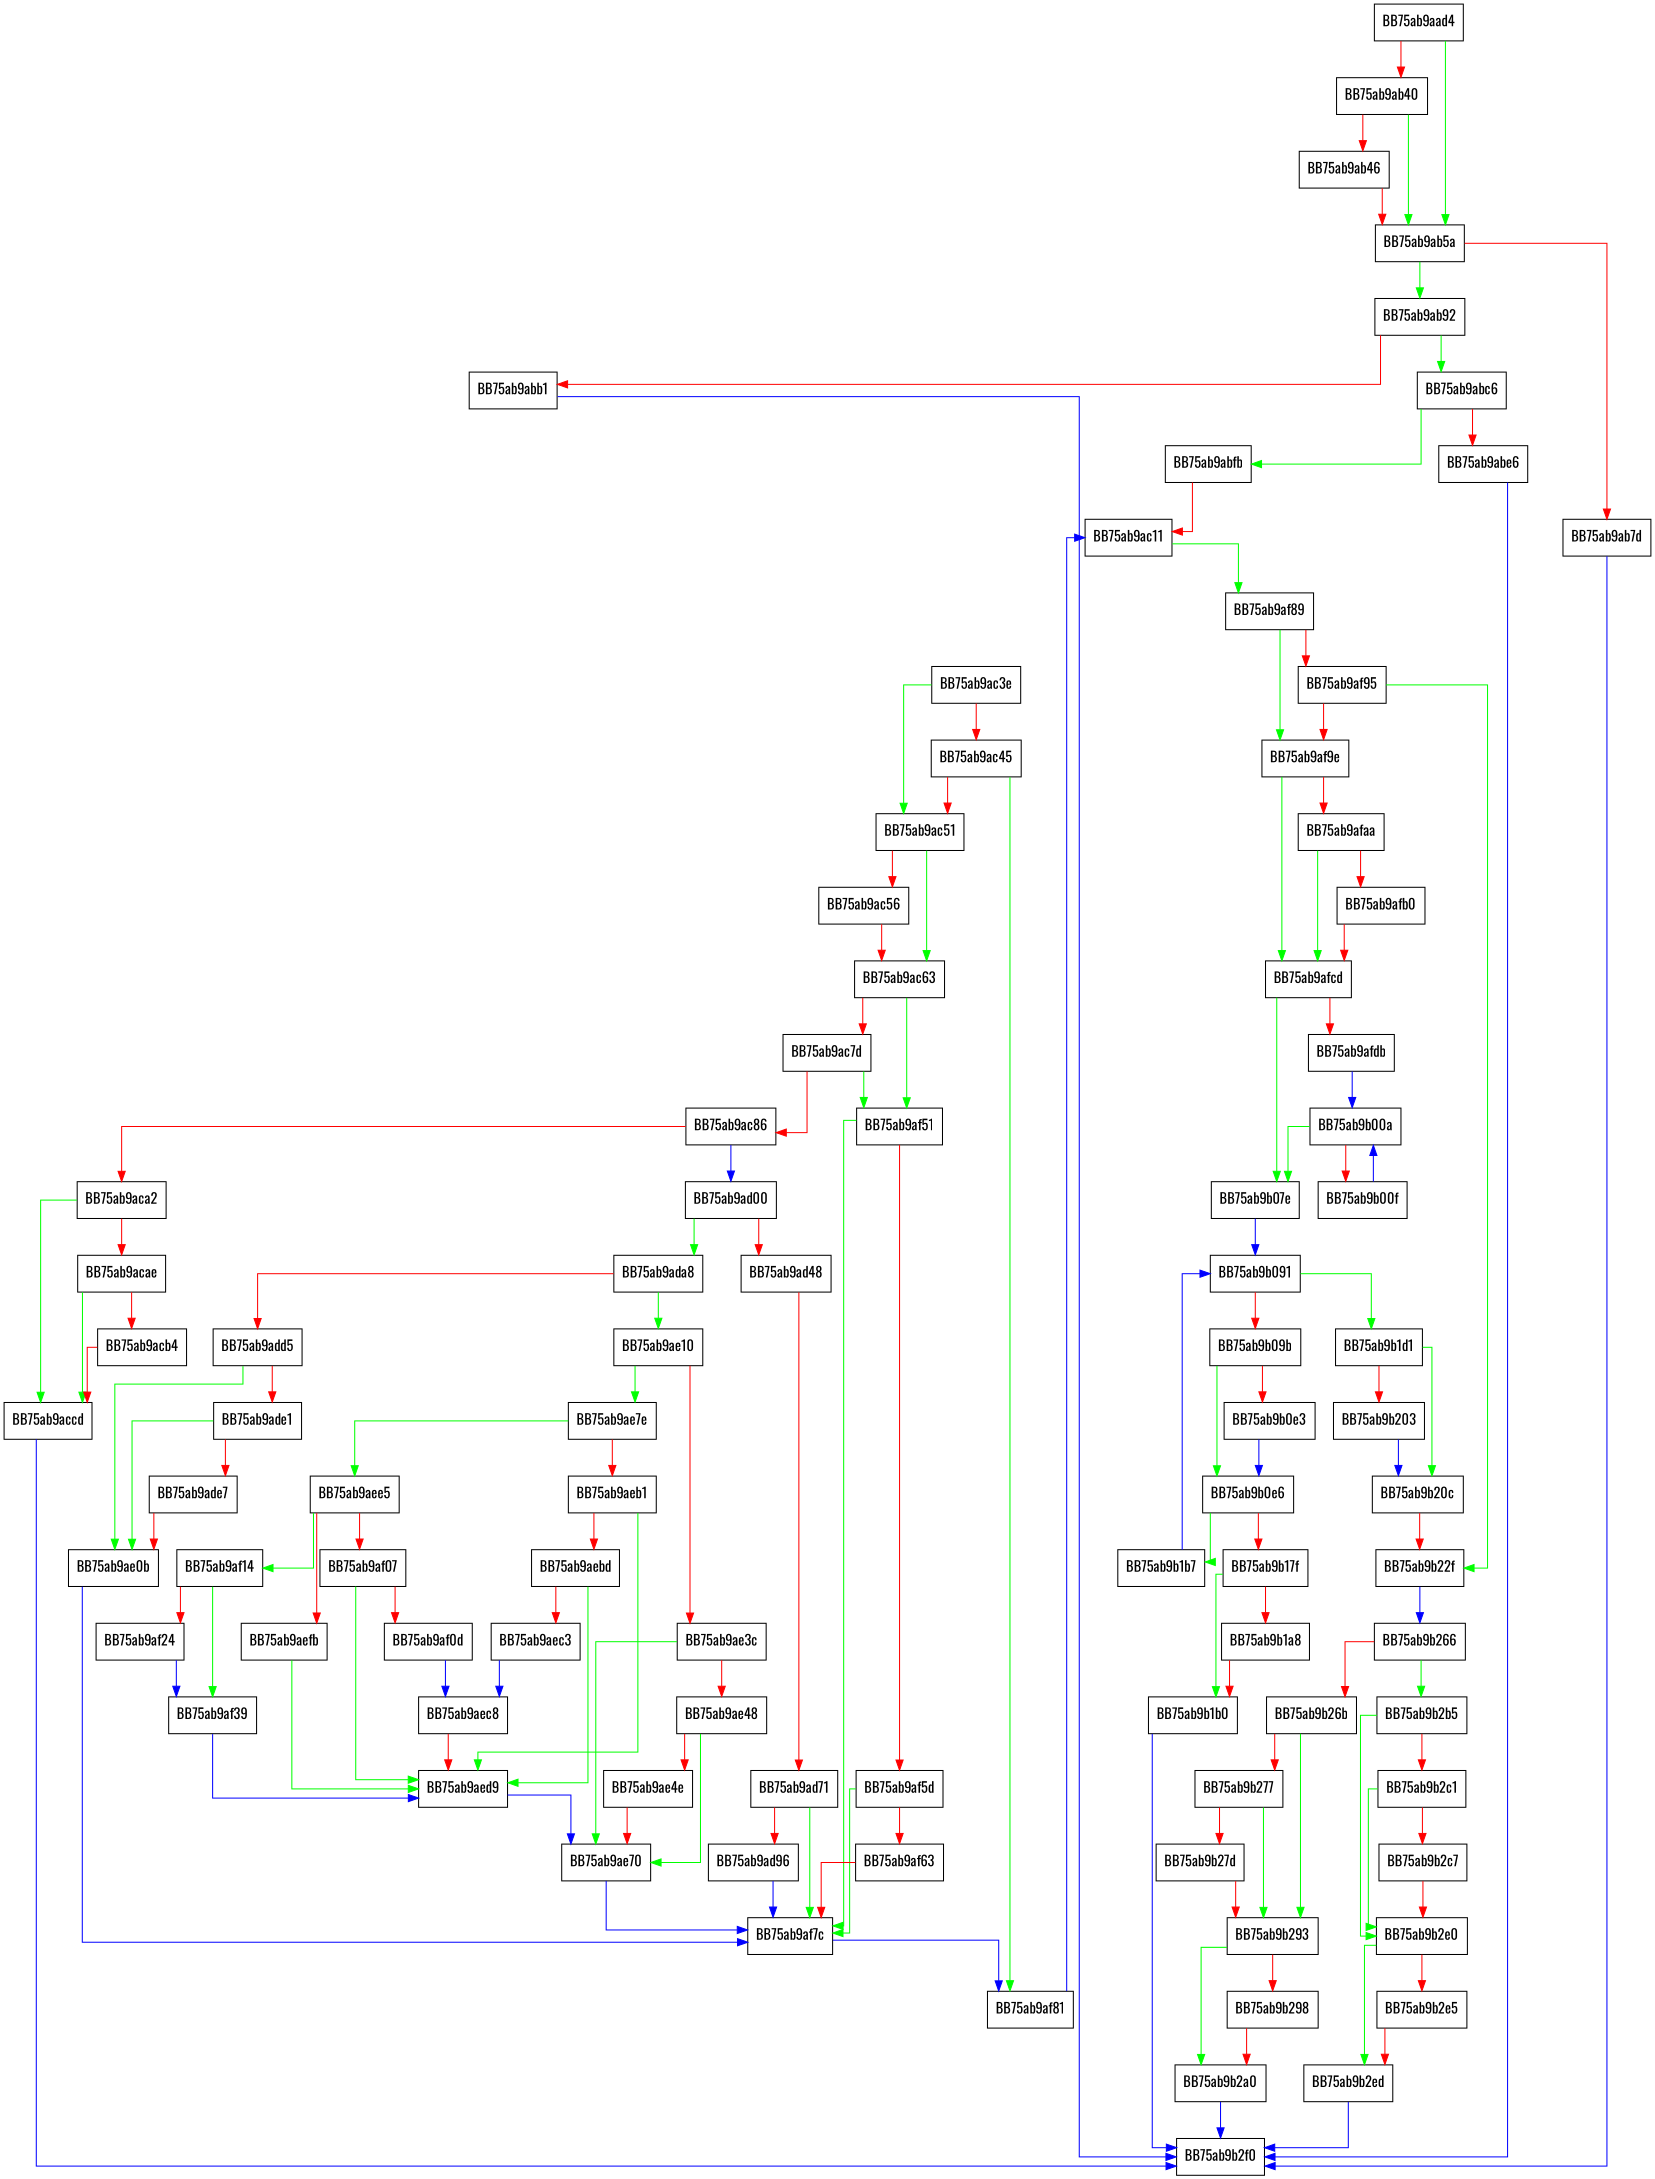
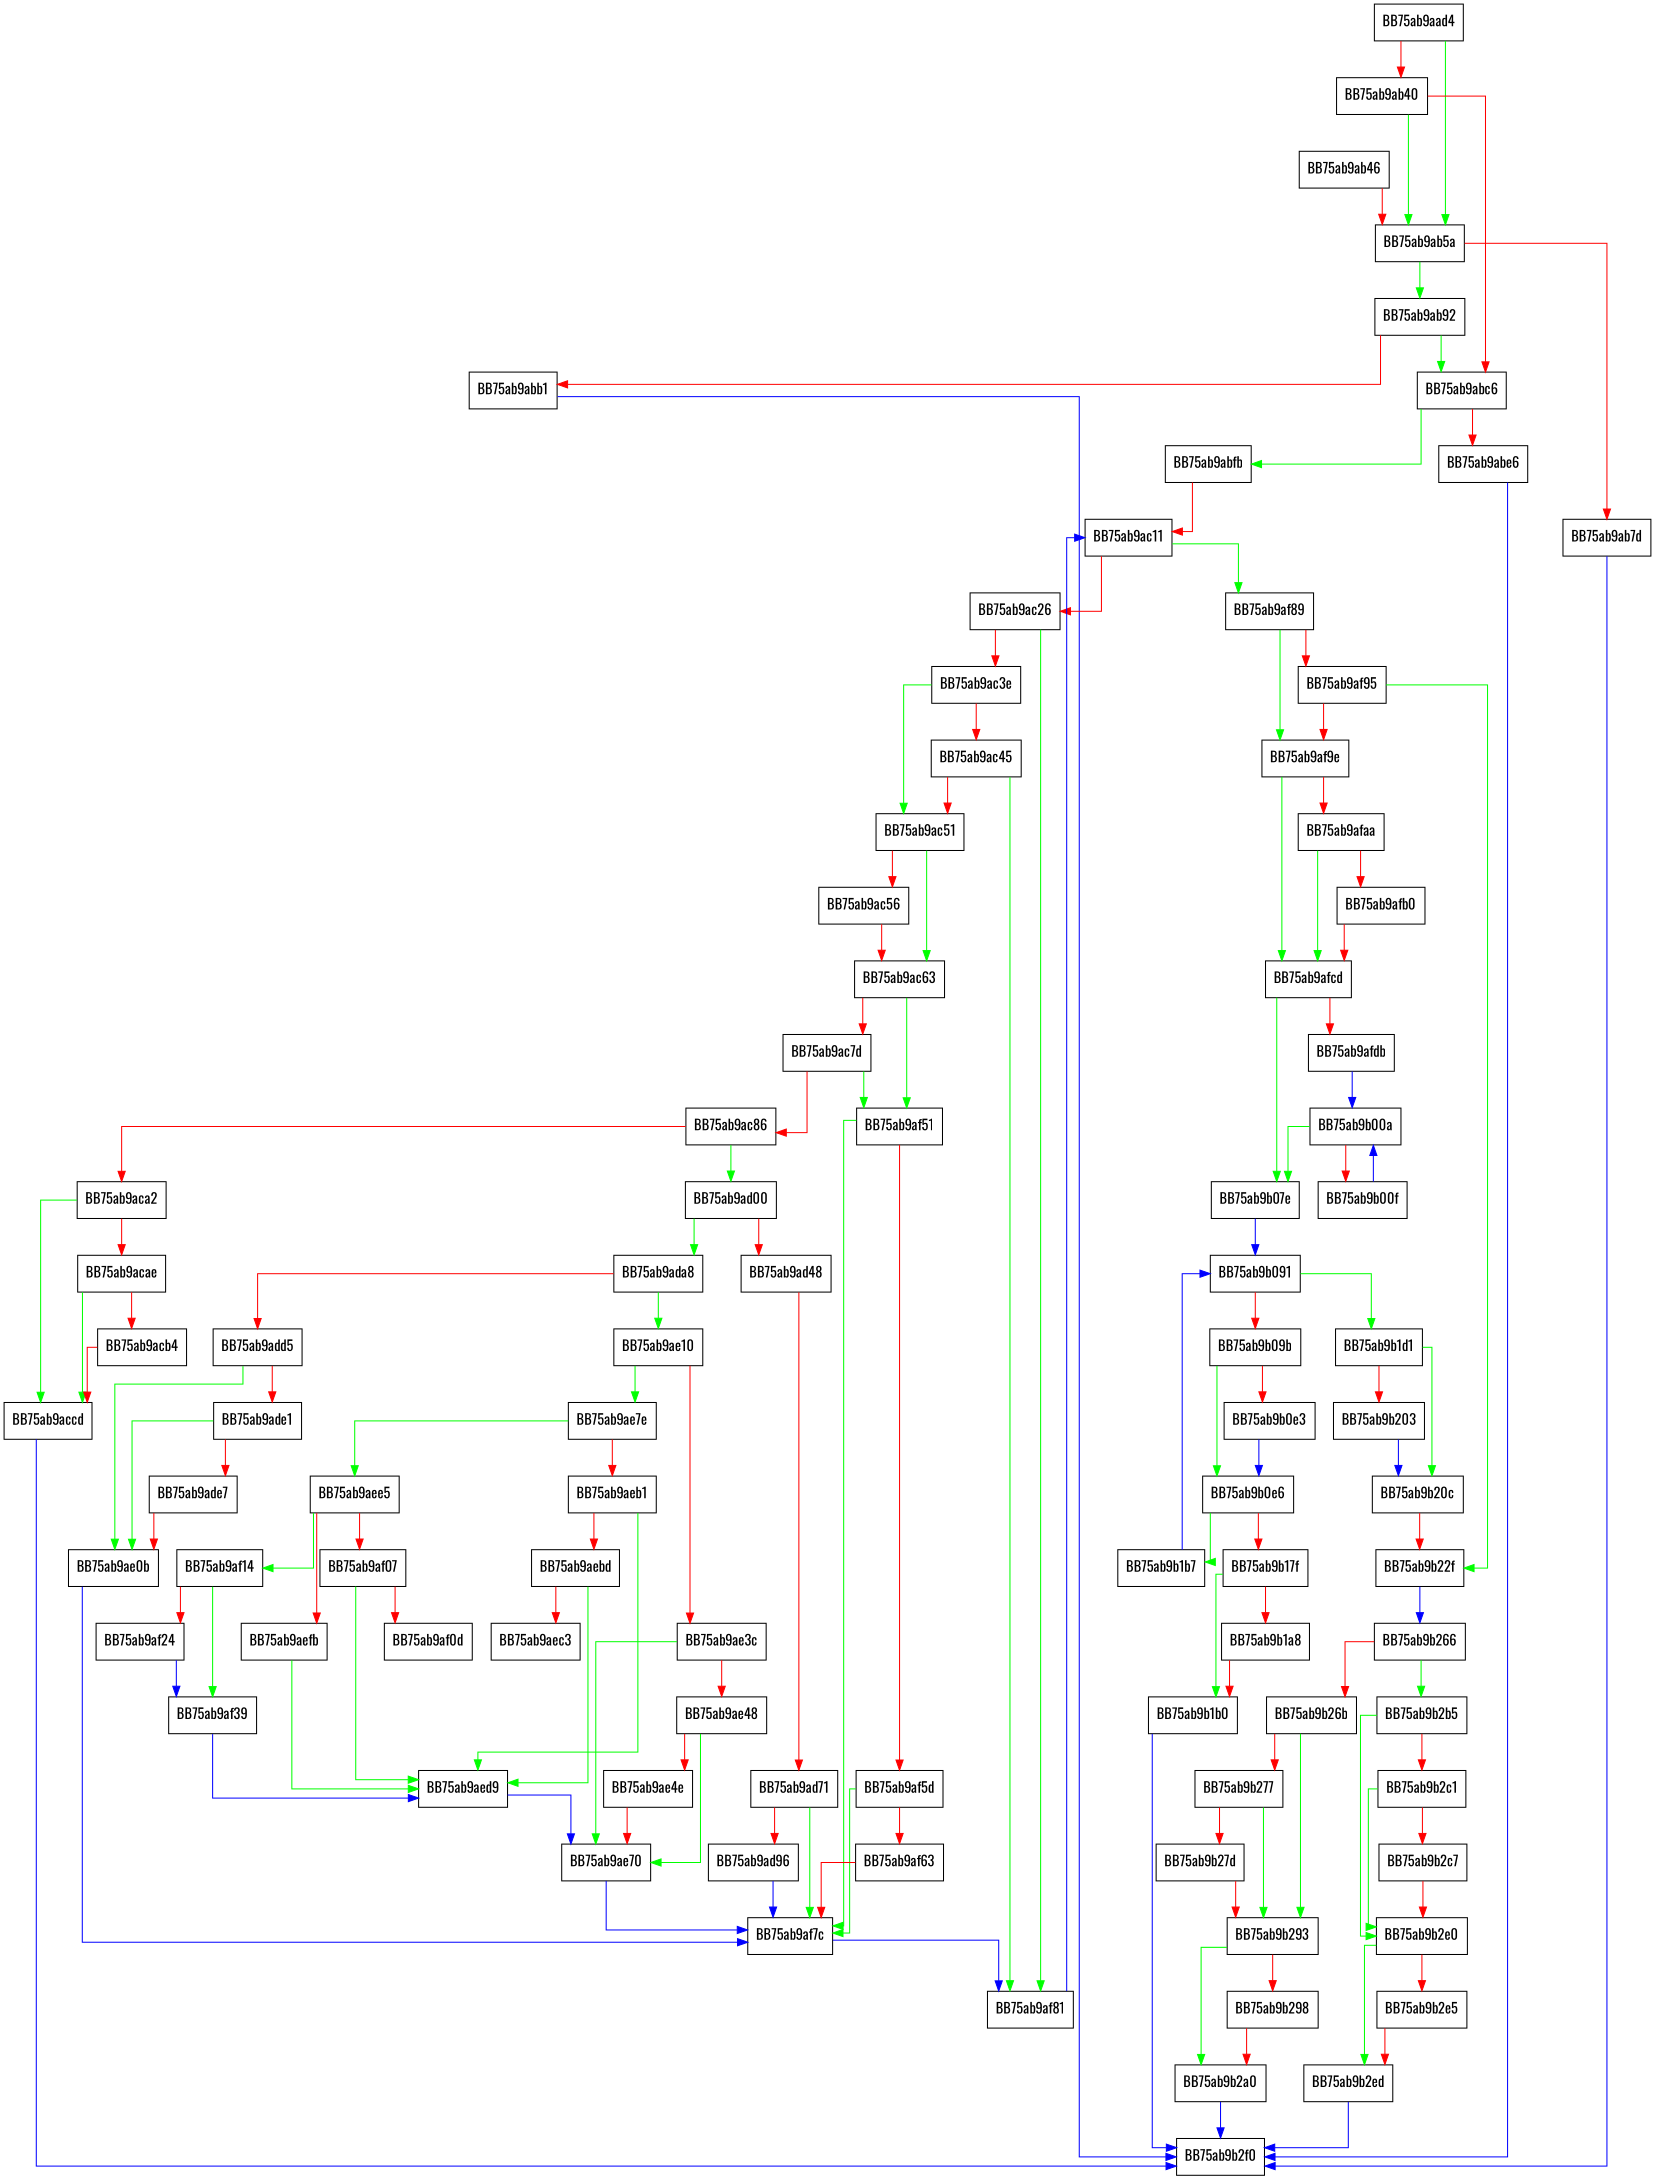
edge "BB75ab9ab40" -> "BB75ab9ab46": now "BB75ab9ab40" -> "BB75ab9abc6"
node "BB75ab9ac26": added
edge "BB75ab9ac86" -> "BB75ab9ad00": color blue -> green
node "BB75ab9aec8": removed
